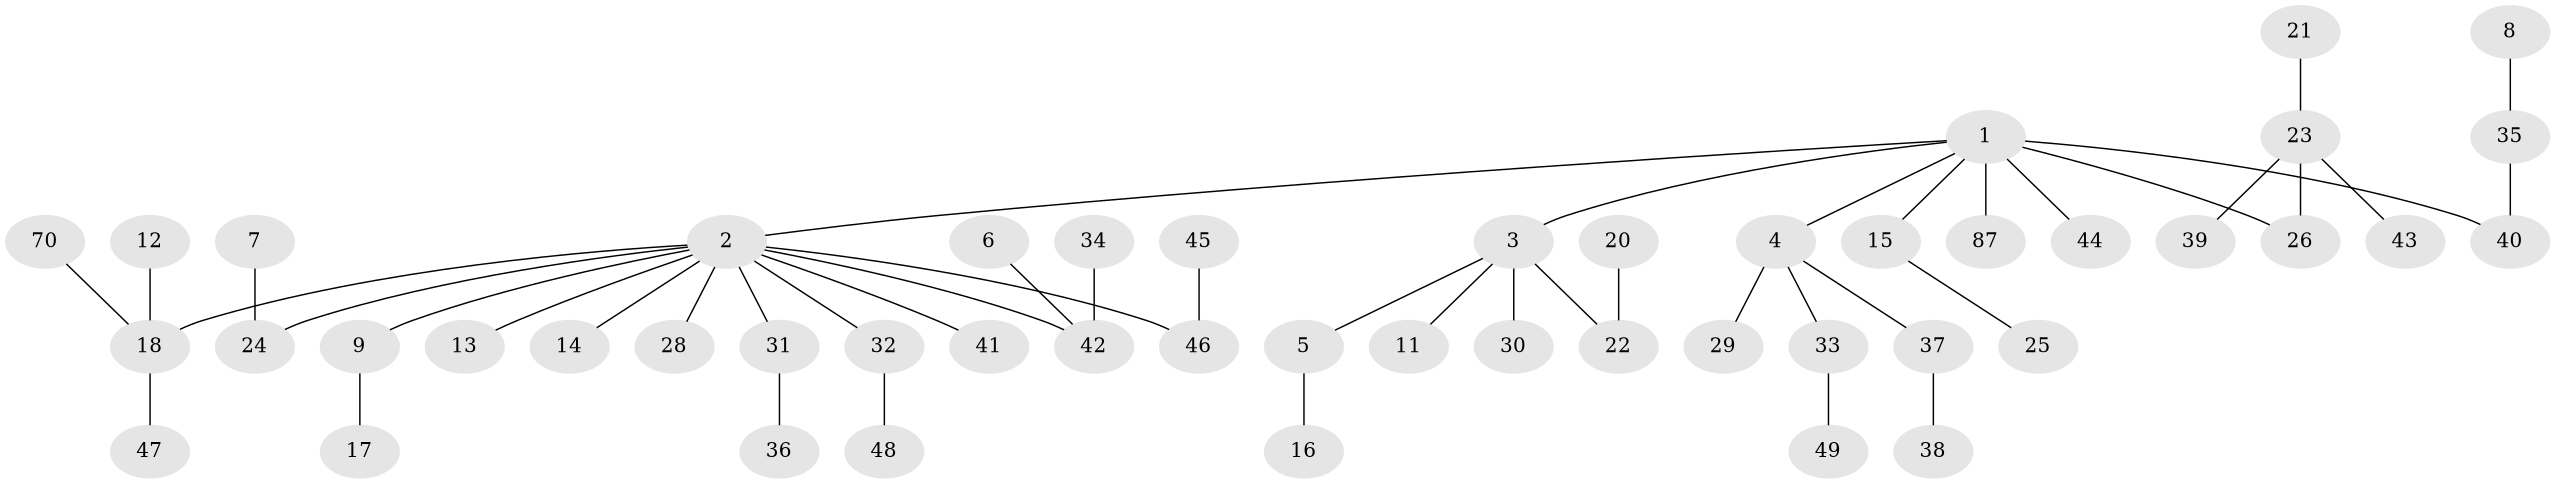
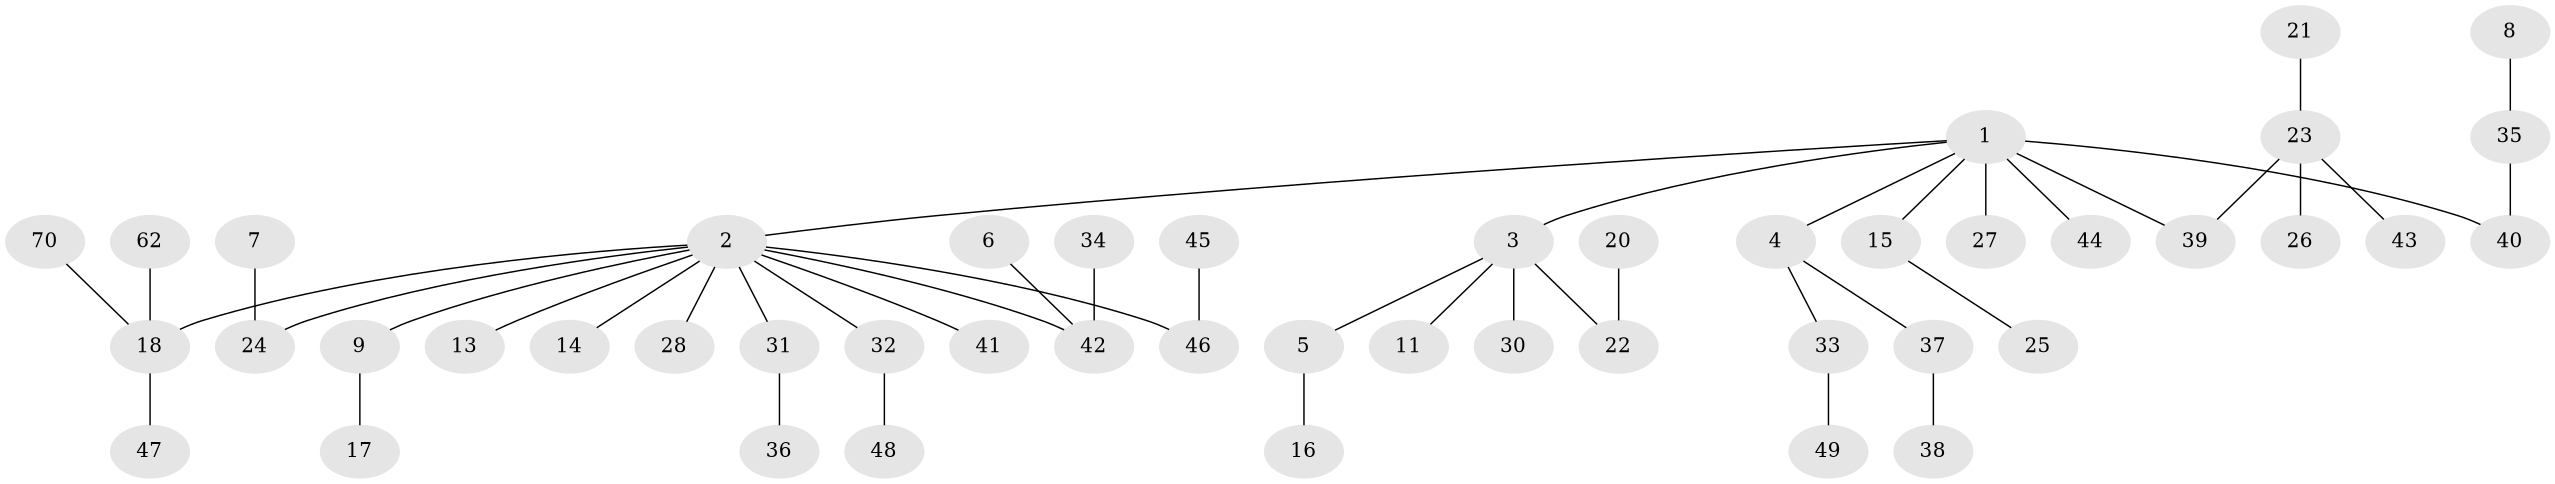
edge "1" -- "26": now "1" -- "39"
node "12": label "12" -> "62"
node "87": label "87" -> "27"
node "29": removed
